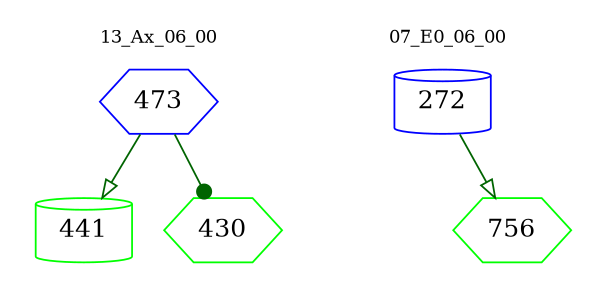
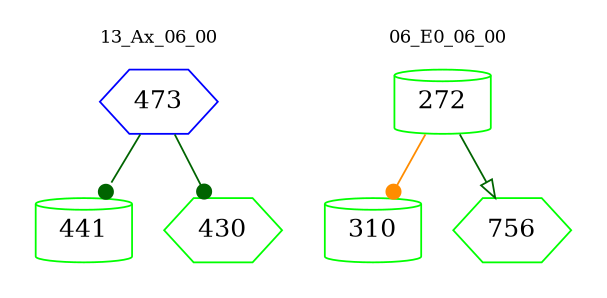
cluster "07_E0_06_00": label "07_E0_06_00" -> "06_E0_06_00"
node "272": color blue -> green
edge "473" -> "441": arrowhead onormal -> dot
node "310": added
